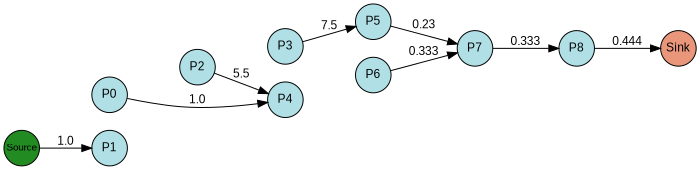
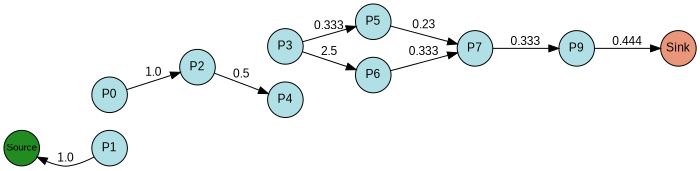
edge "P3" -> "P5": label "7.5" -> "0.333"
node "P8": label "P8" -> "P9"
edge "P3" -> "P6": added, label "2.5"
edge "P2" -> "P4": label "5.5" -> "0.5"
edge "P0" -> "P4": now "P0" -> "P2"
edge "Source" -> "P1": reversed
